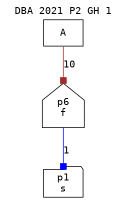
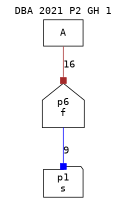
edge "A" -> "p6 f": label "10" -> "16"
edge "p6 f" -> "p1 s": label "1" -> "9"
